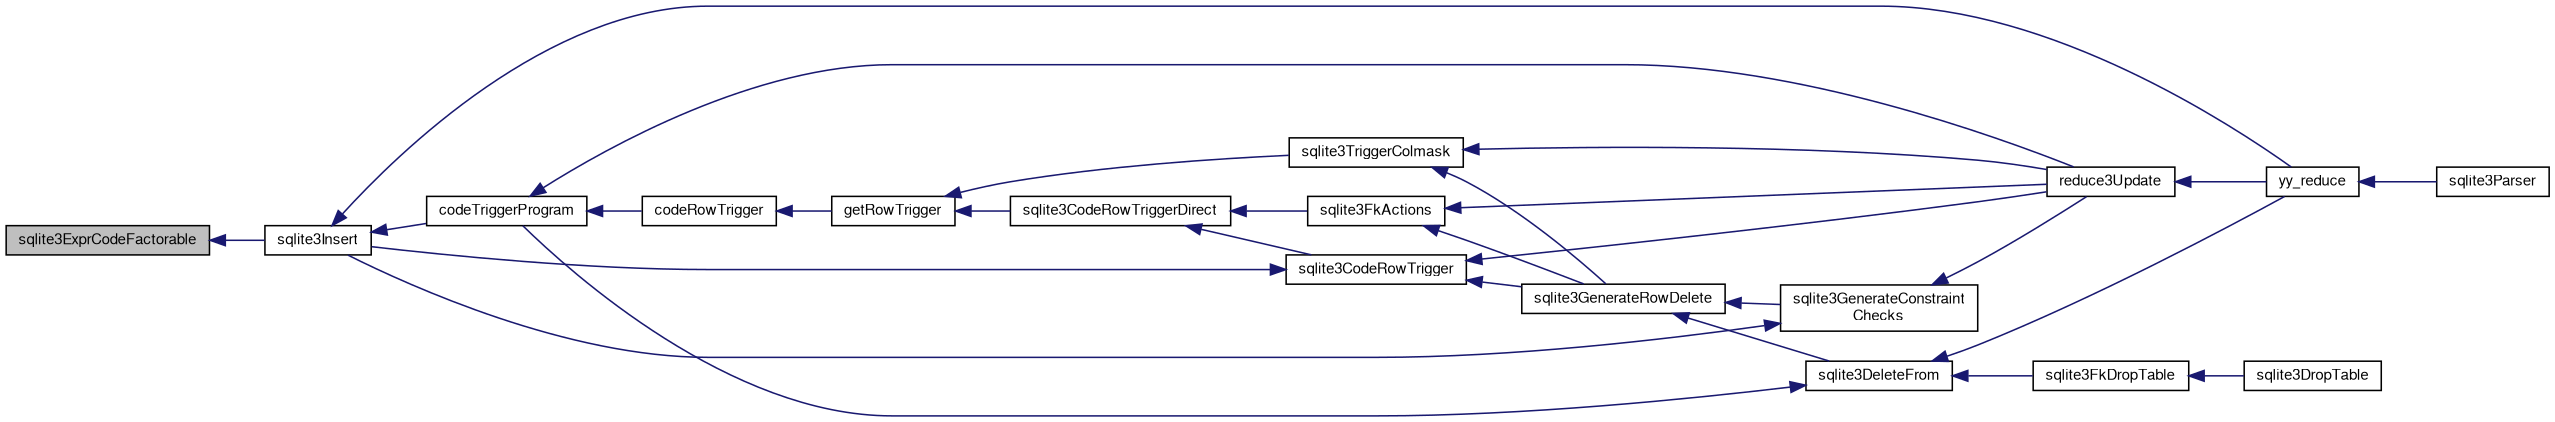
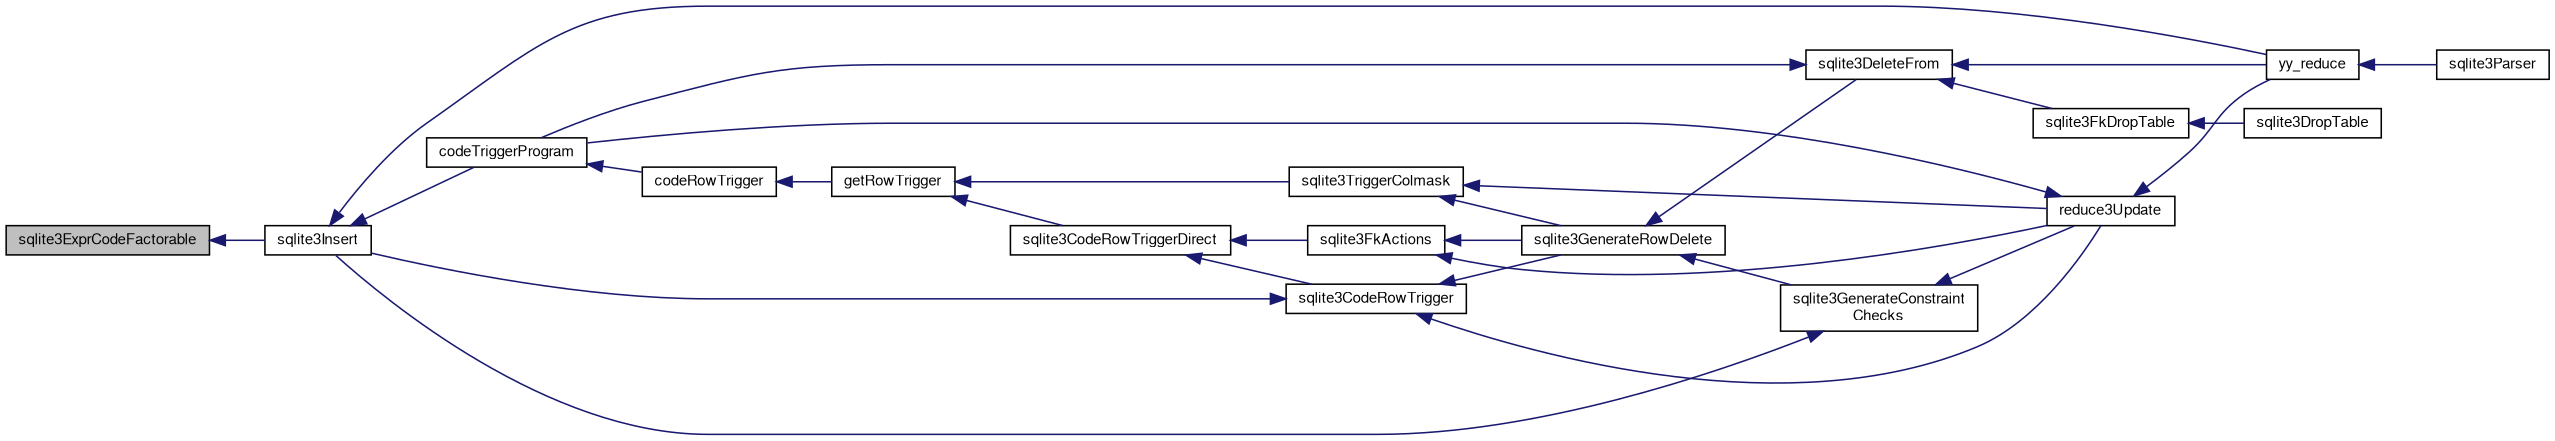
edge "reduce3Update" -> "codeTriggerProgram": reversed
